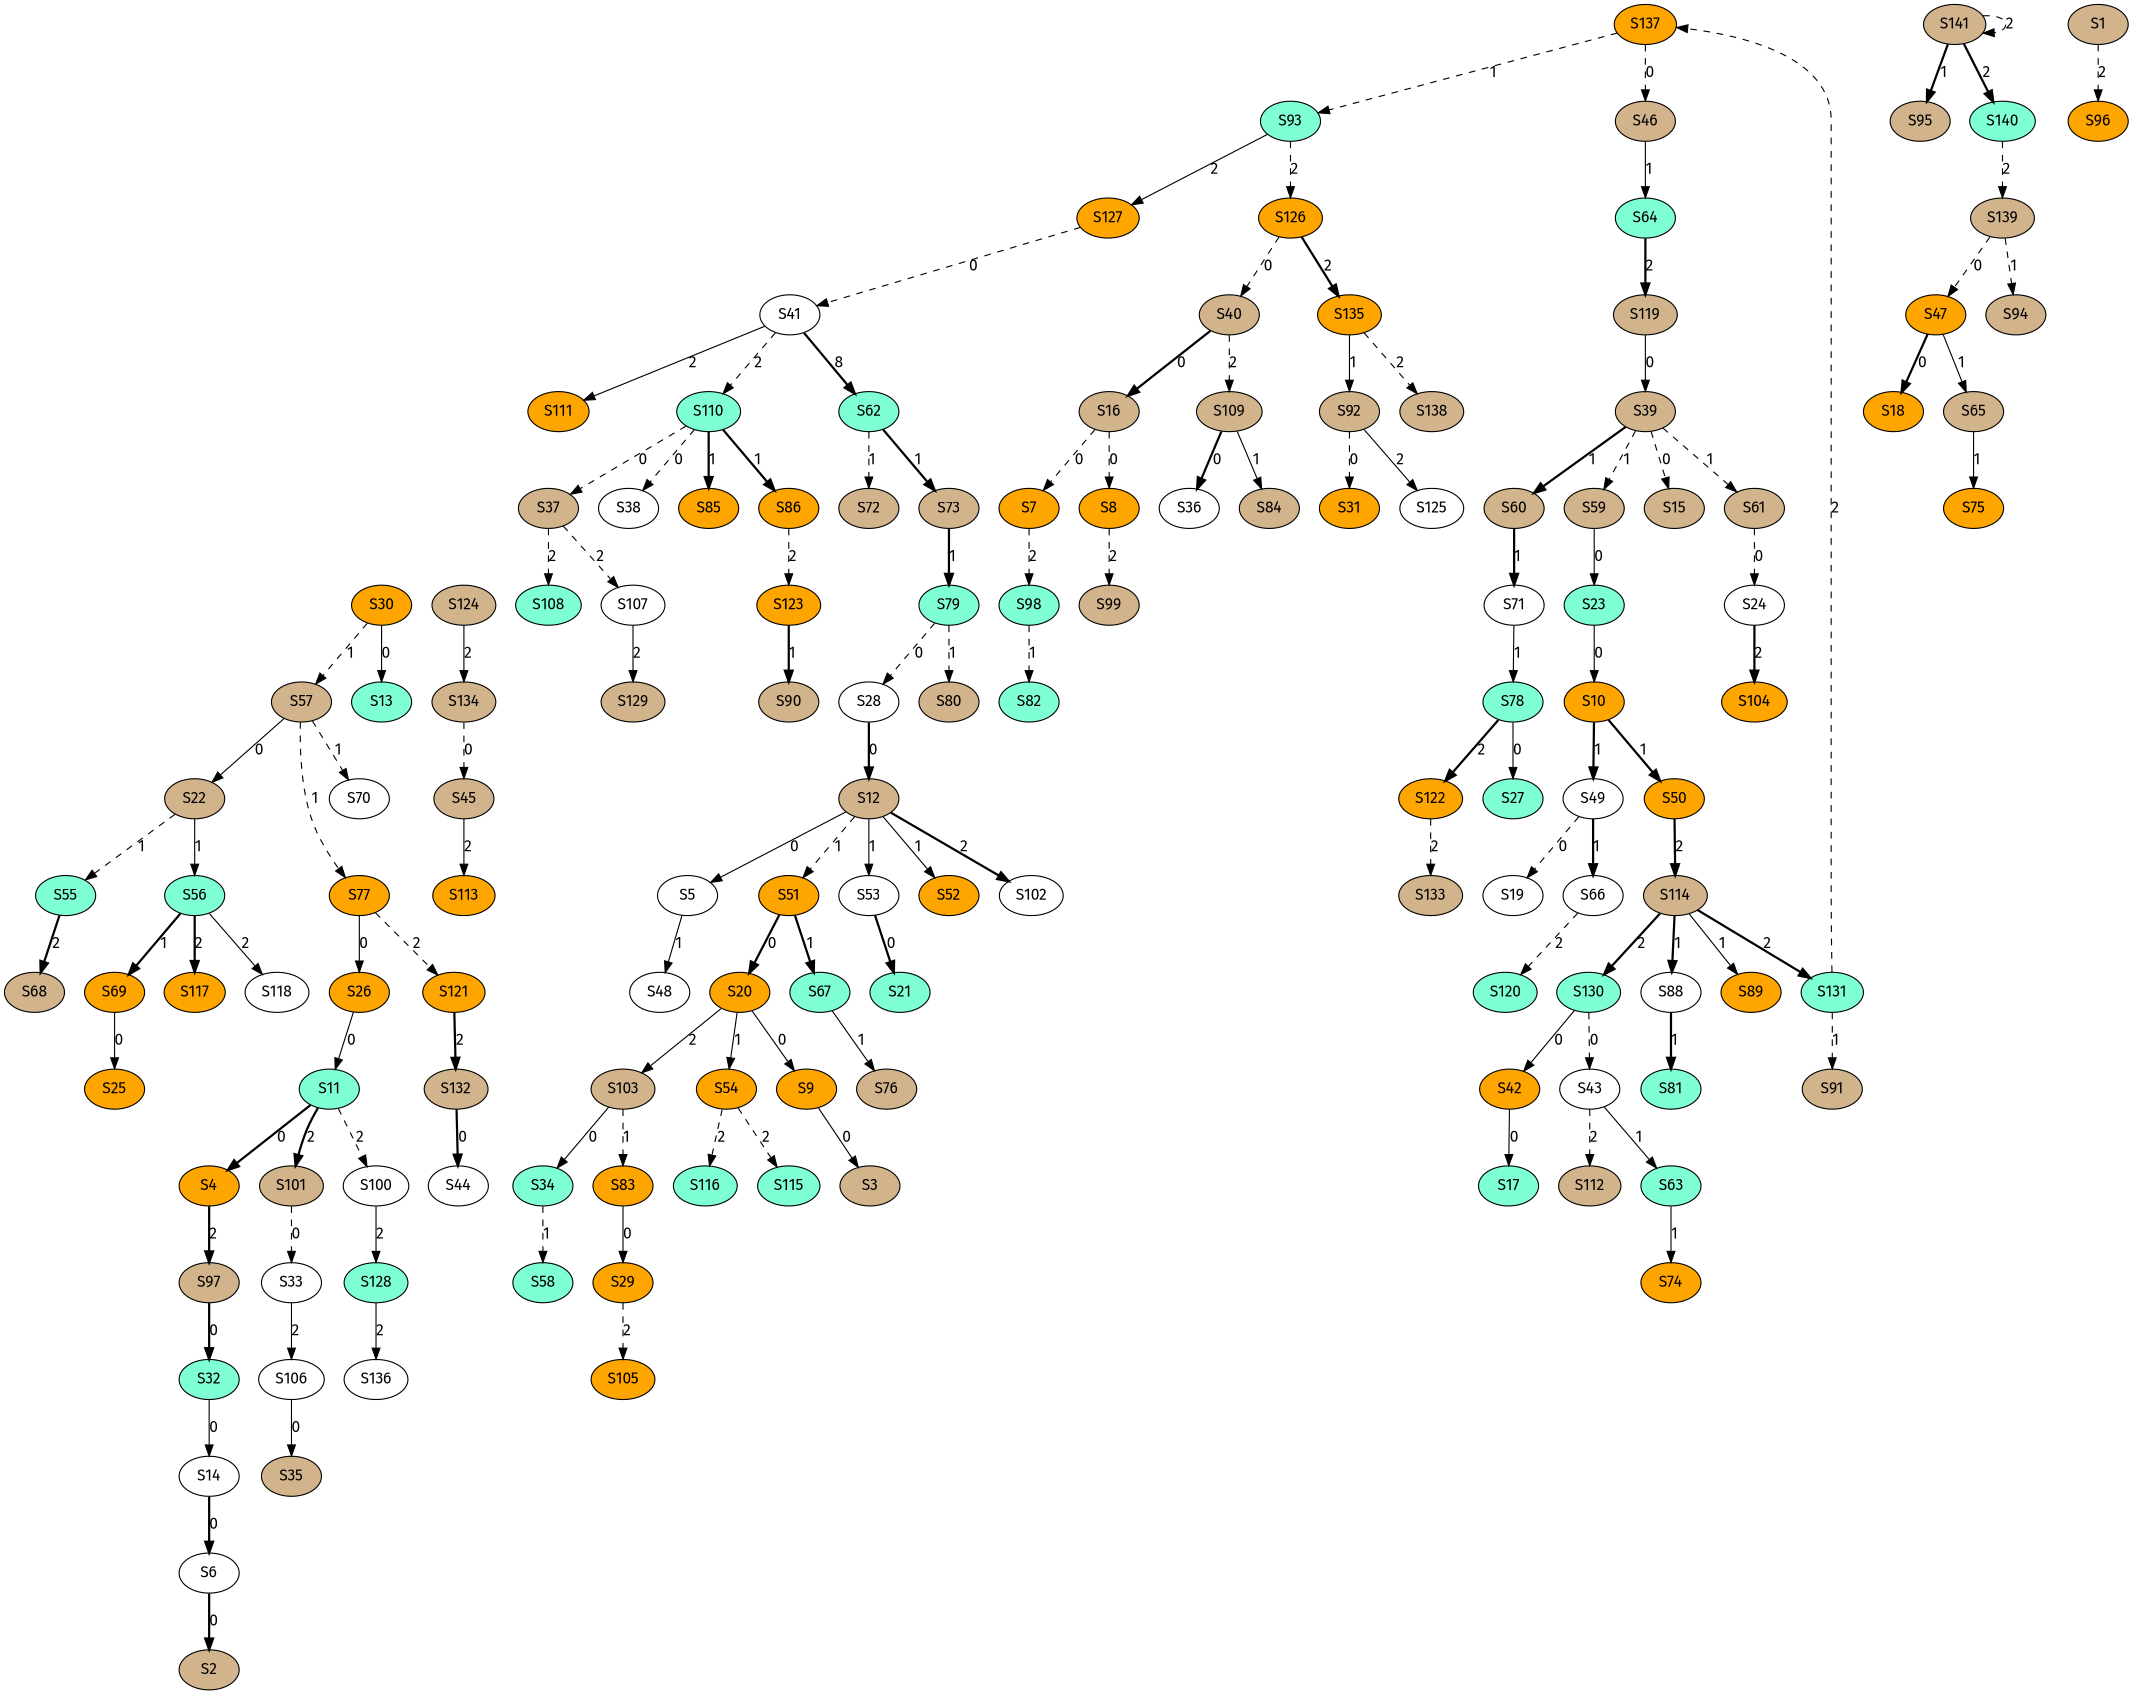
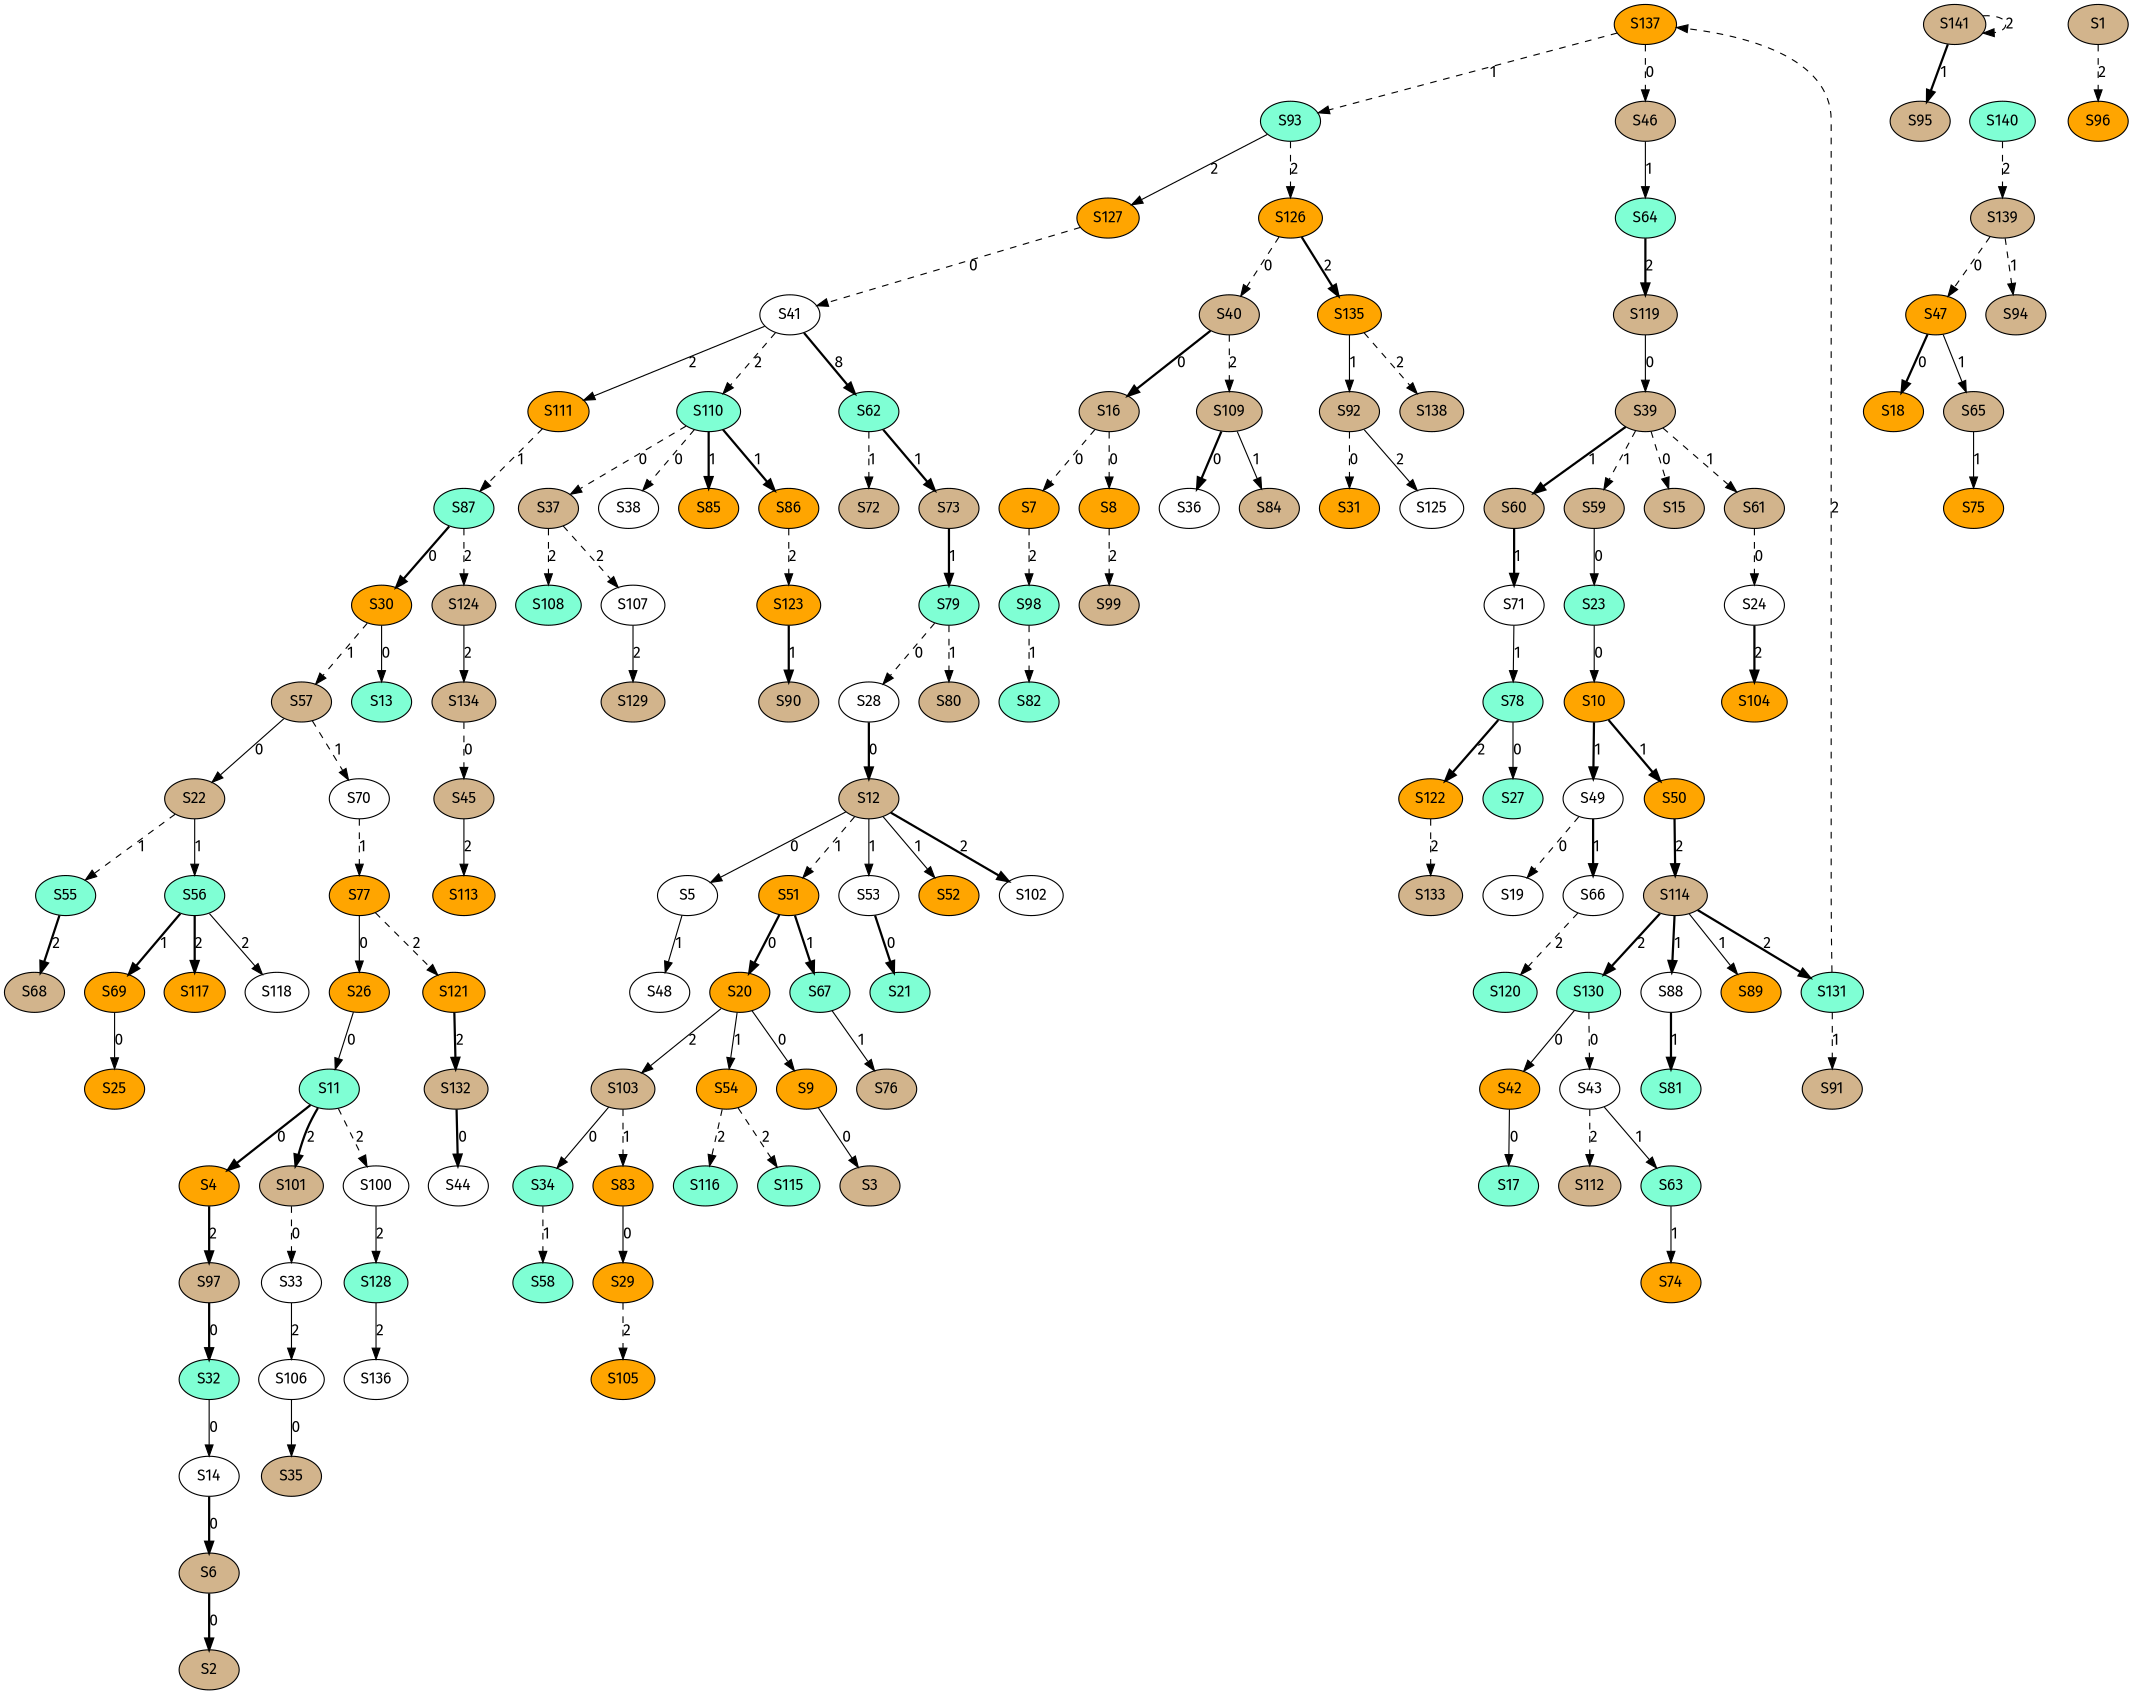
edge "S141" -> "S140": removed, label "2"
node "S87": added
edge "S57" -> "S77": now "S70" -> "S77"
node "S6": fillcolor white -> tan
